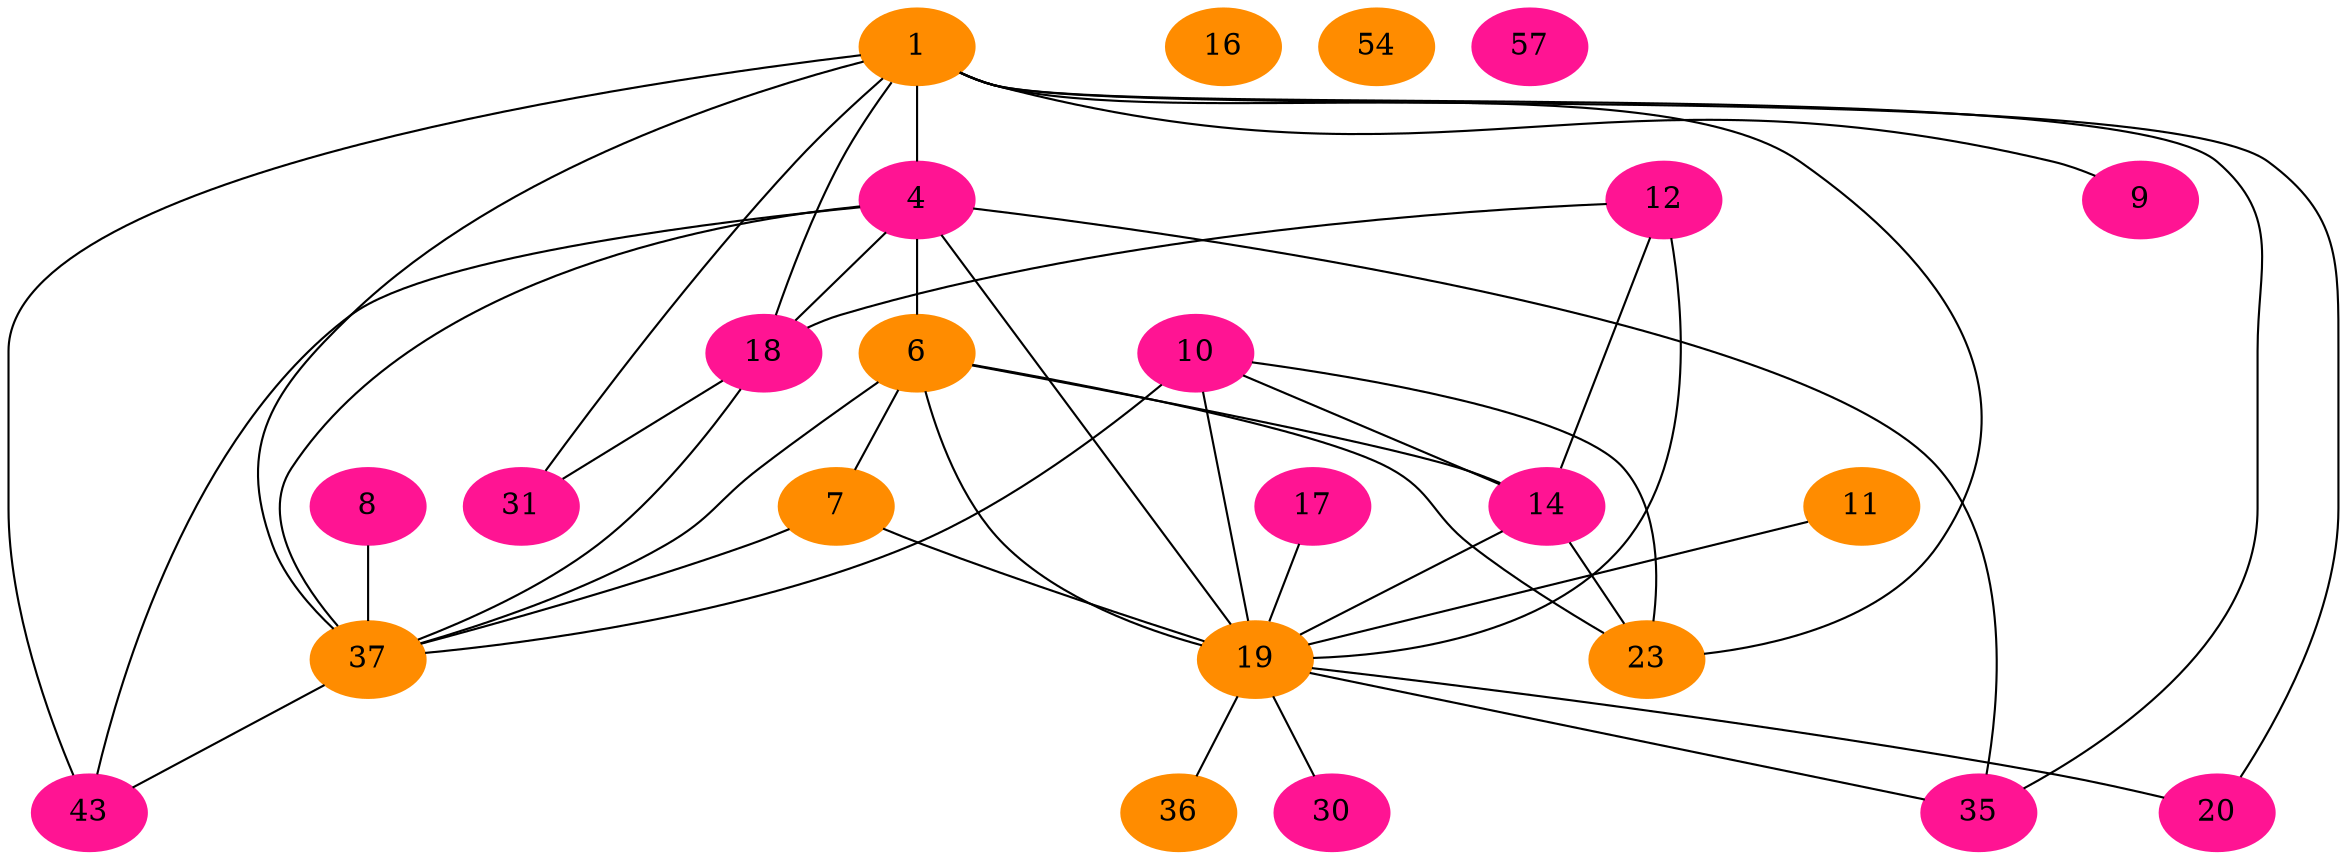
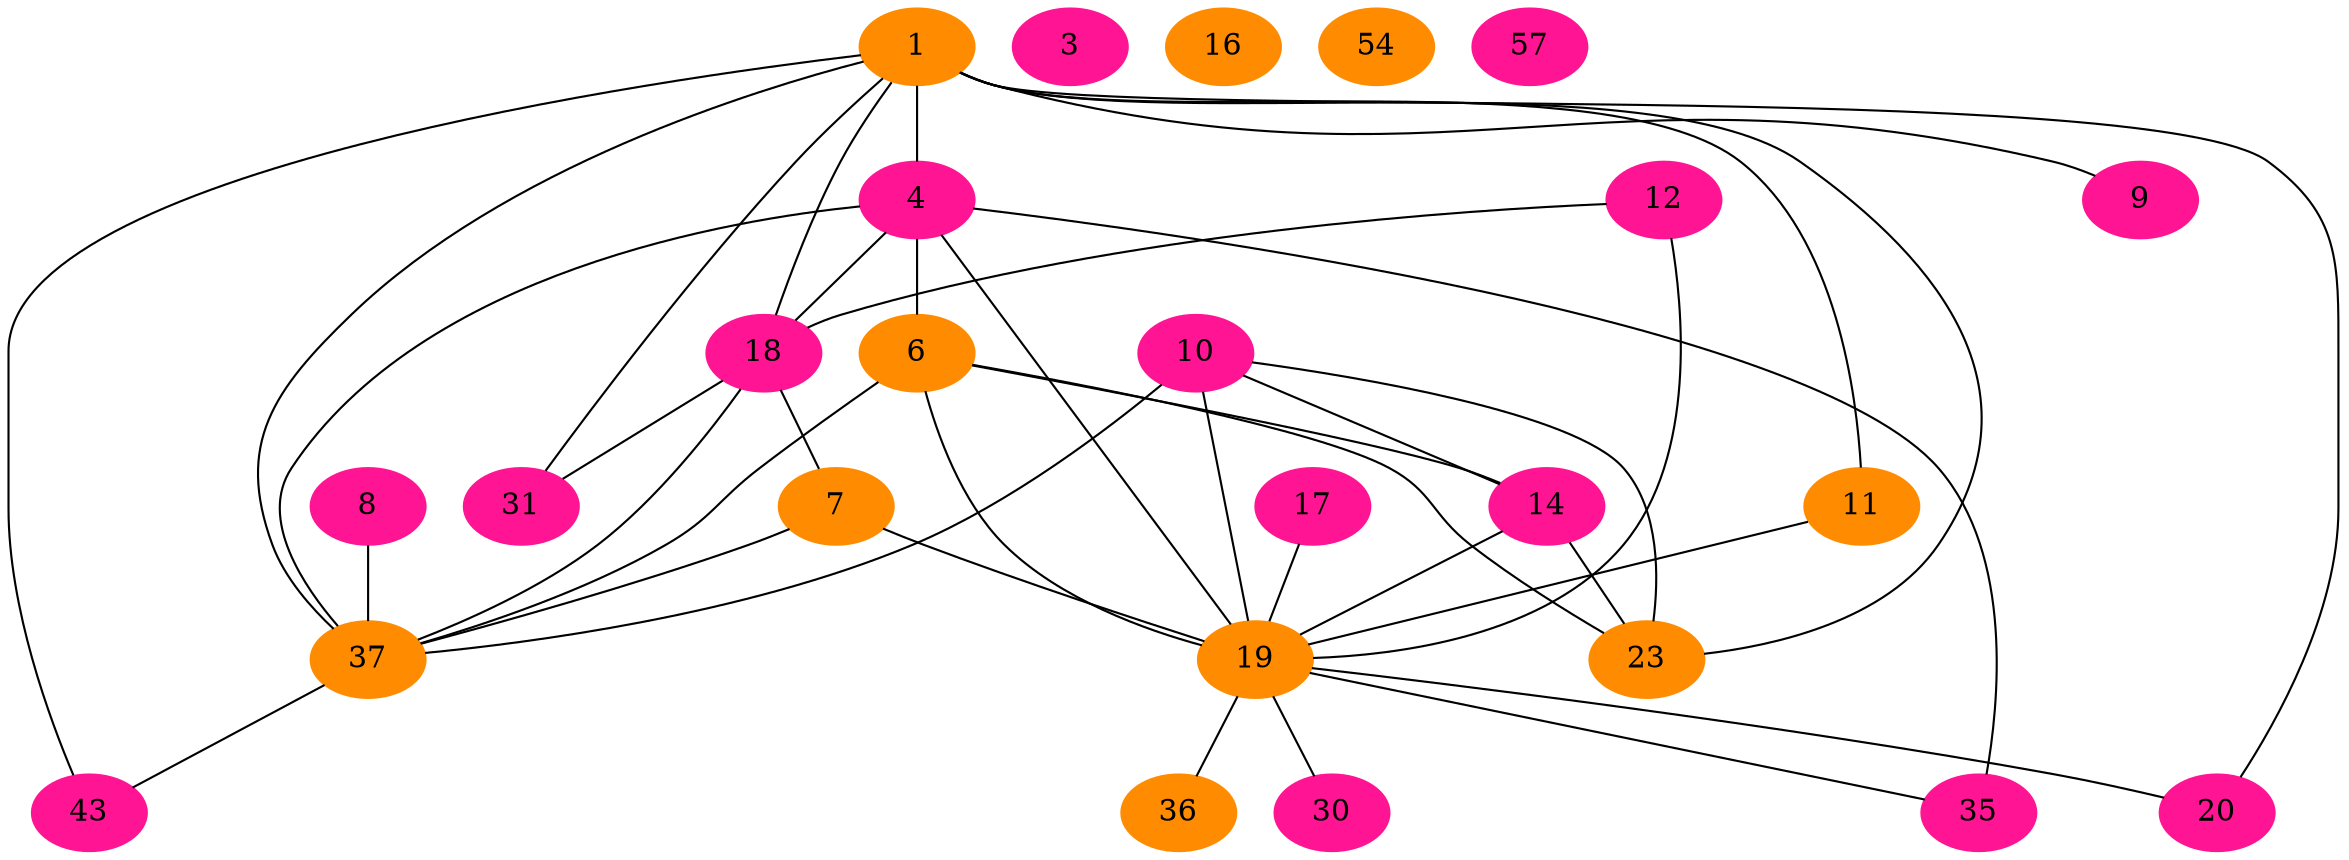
node "3": added
edge "1" -- "35": now "1" -- "11"
edge "4" -- "43": removed
edge "12" -- "14": removed
edge "6" -- "7": now "18" -- "7"
